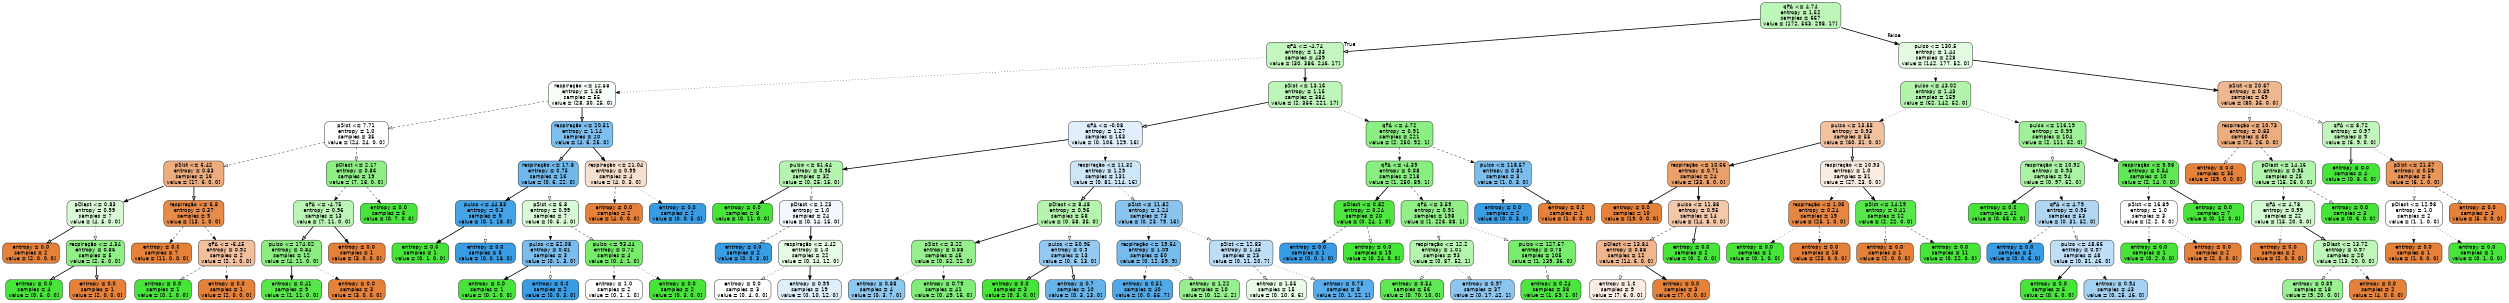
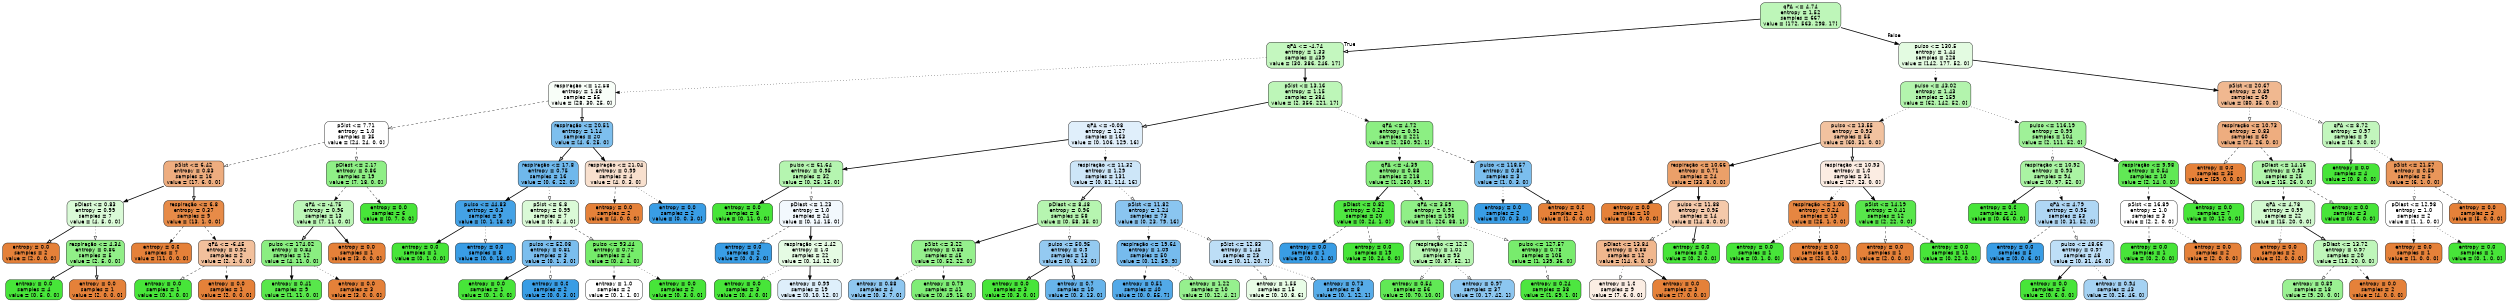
node "entropy = 0.0 samples = 3 value = [0, 4, 0, 0]": fillcolor #ffffff -> #47e539
